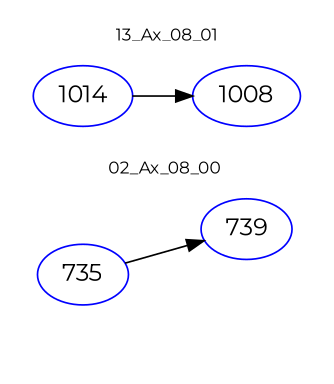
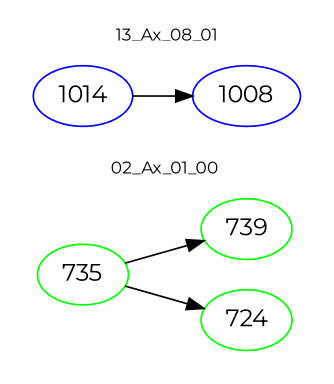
cluster "02_Ax_08_00": label "02_Ax_08_00" -> "02_Ax_01_00"
node "739": color blue -> green
node "735": color blue -> green
node "724": added
